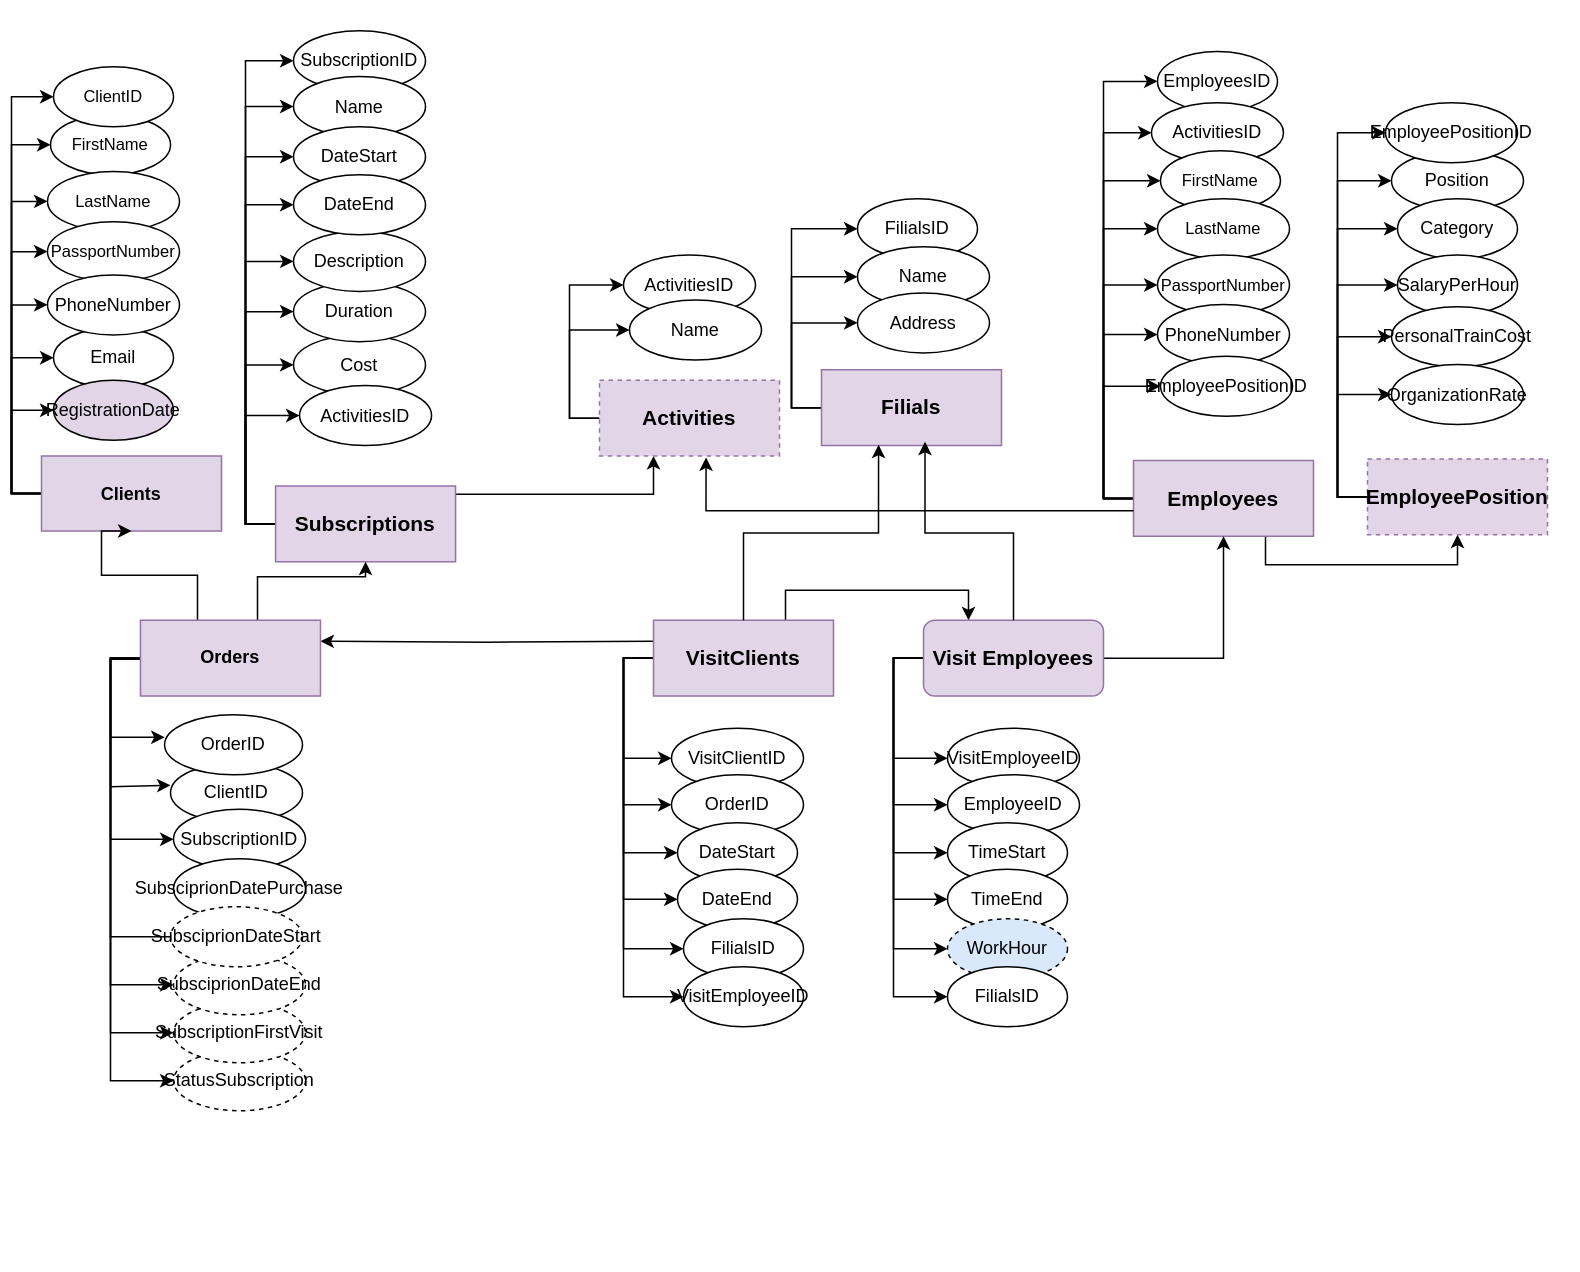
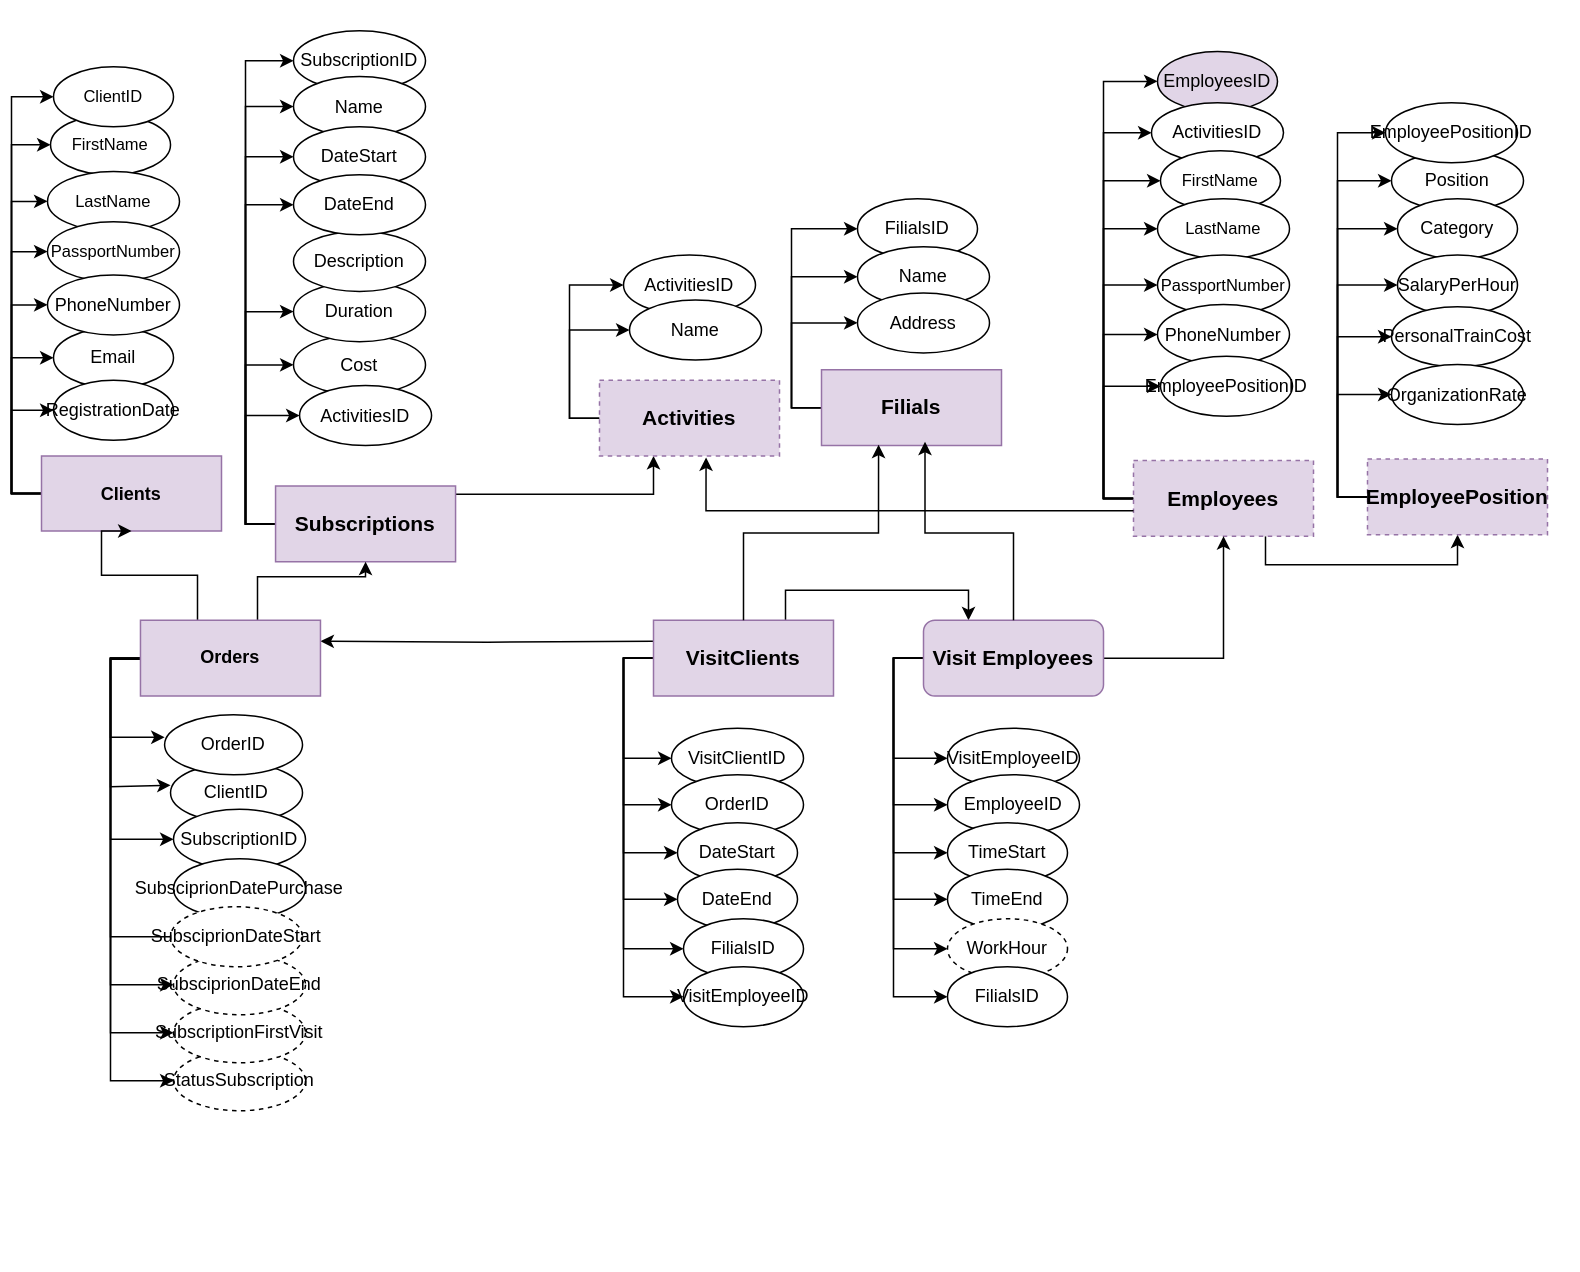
node "EmployeesID": fillcolor #ffffff -> #e1d5e7
edge "Subscriptions" -> "Description": removed
node "RegistrationDate": fillcolor #e1d5e7 -> #ffffff
node "Employees": style solid -> dashed
node "WorkHour": fillcolor #dae8fc -> #ffffff
